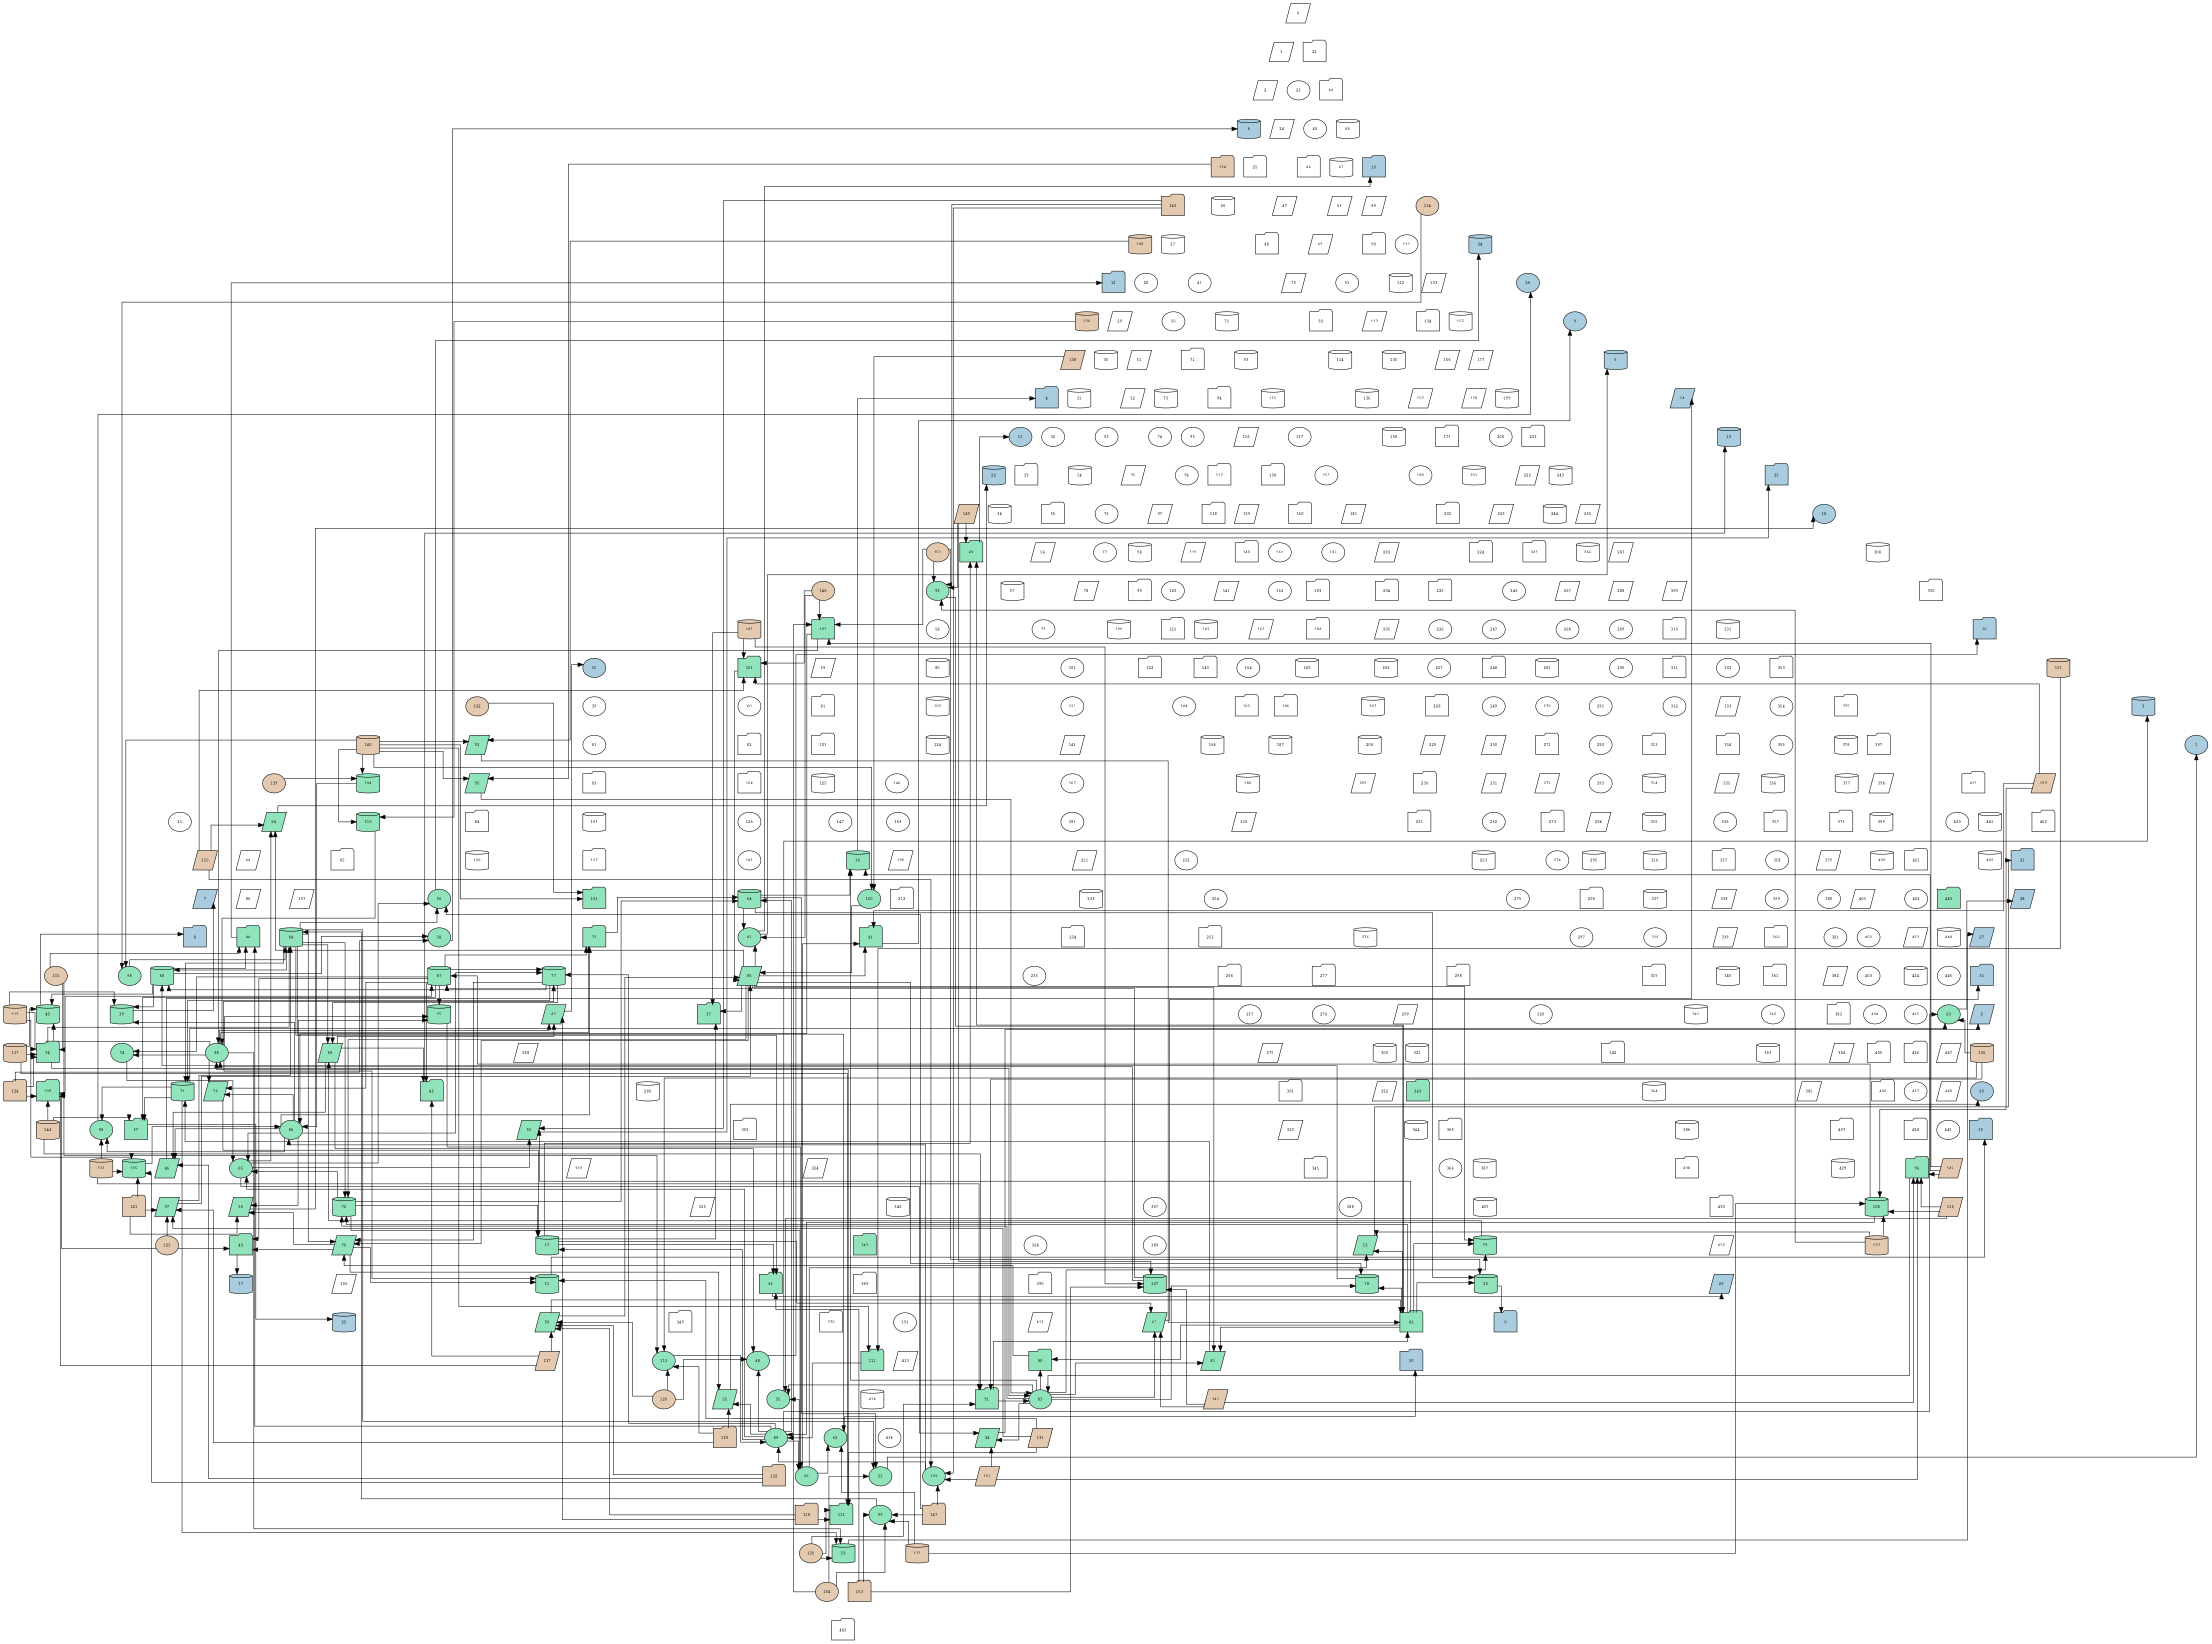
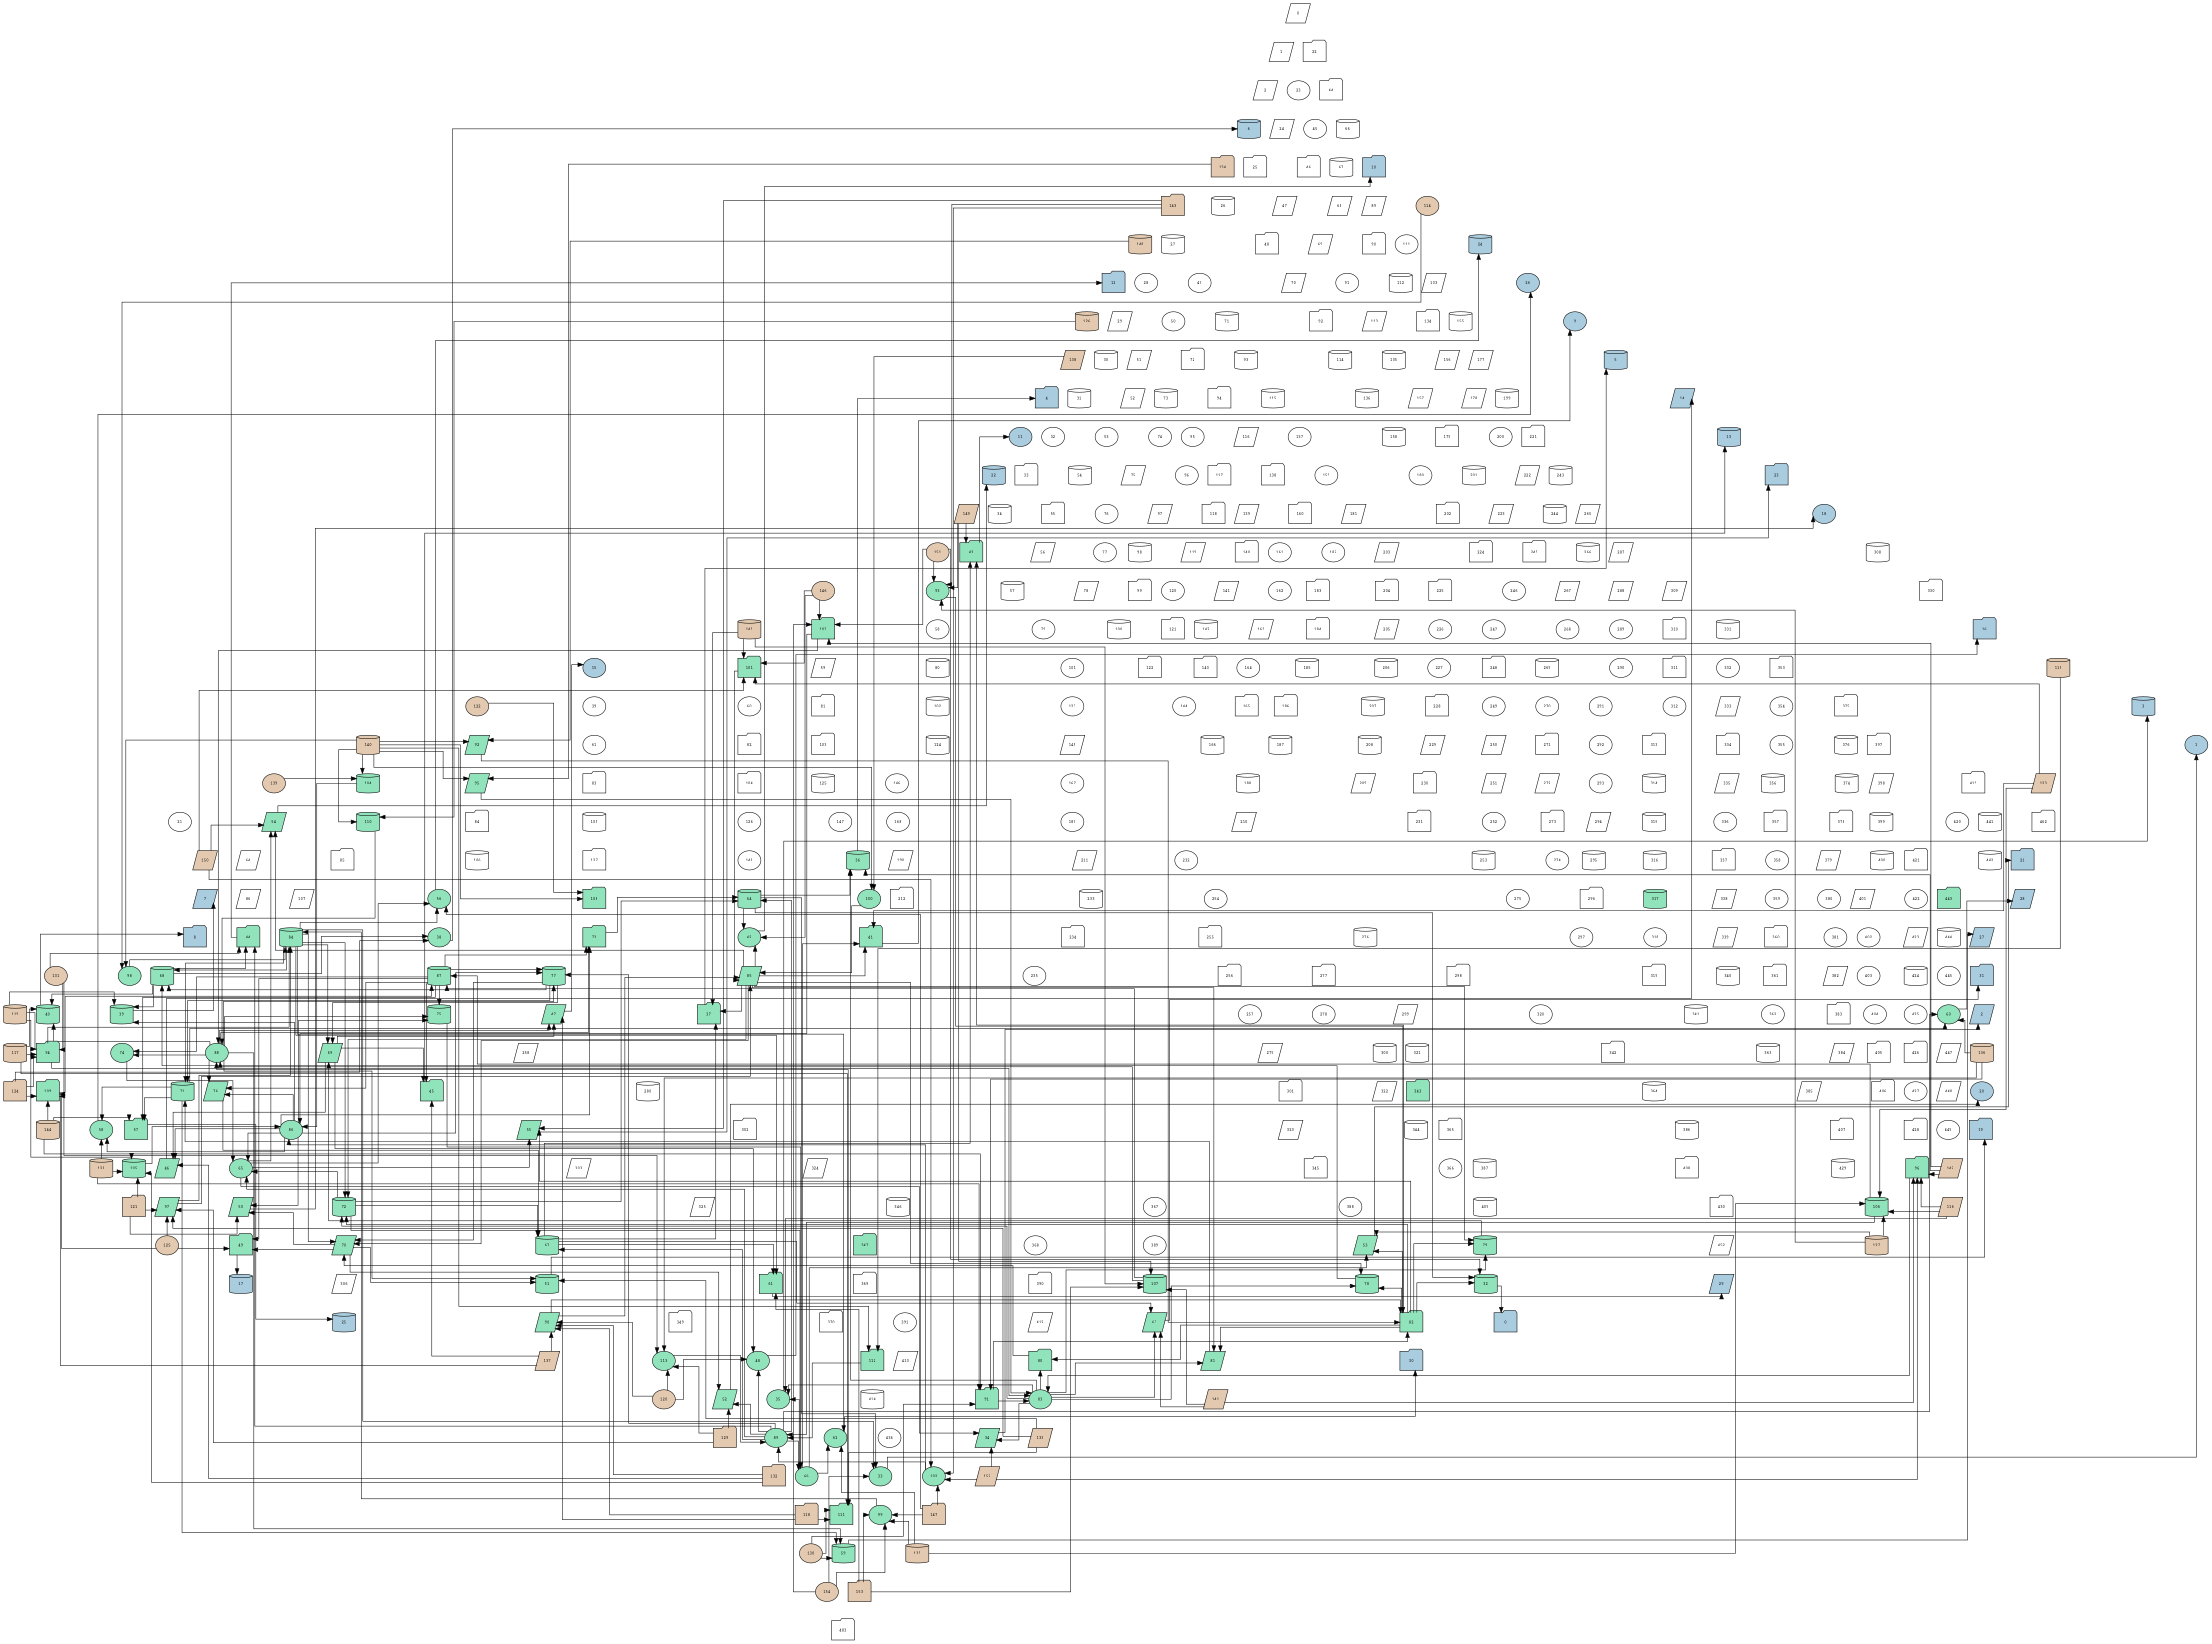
edge "42" -> "5": now "37" -> "5"
node "377": label "377" -> "374"
node "317": fillcolor #ffffff -> #91e3bb
